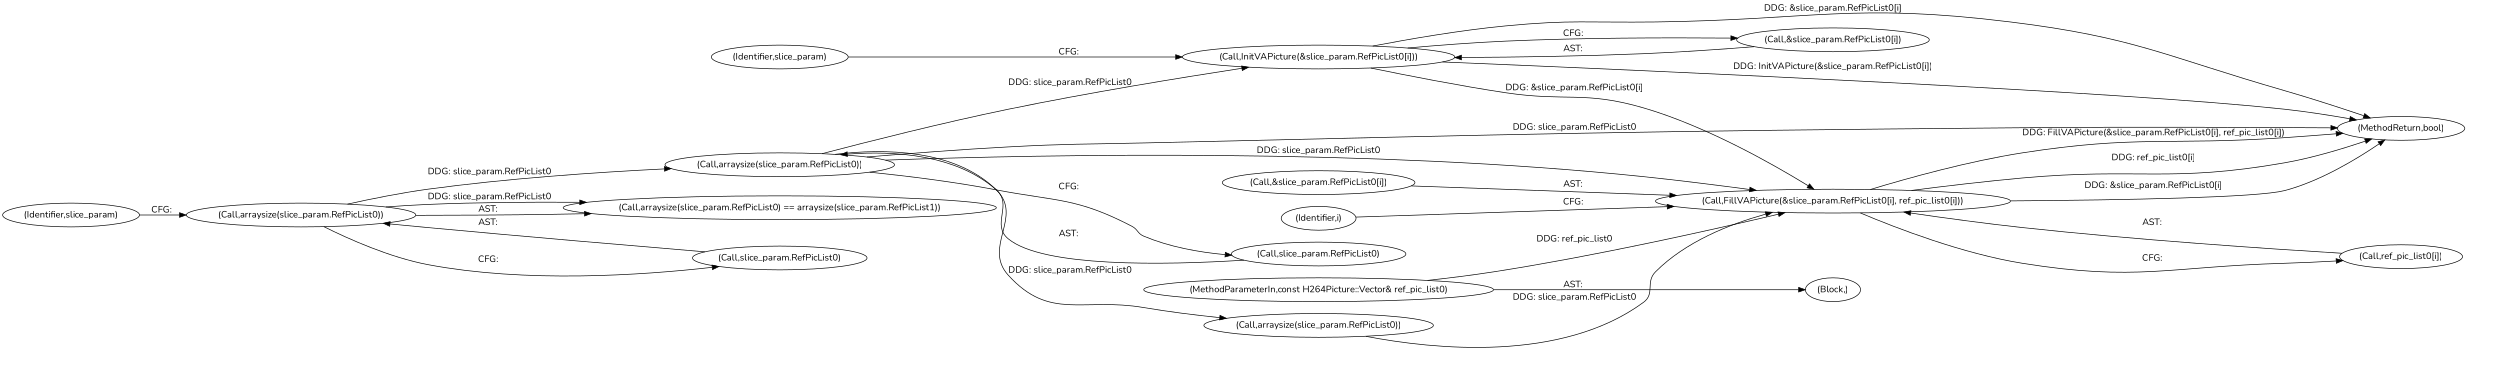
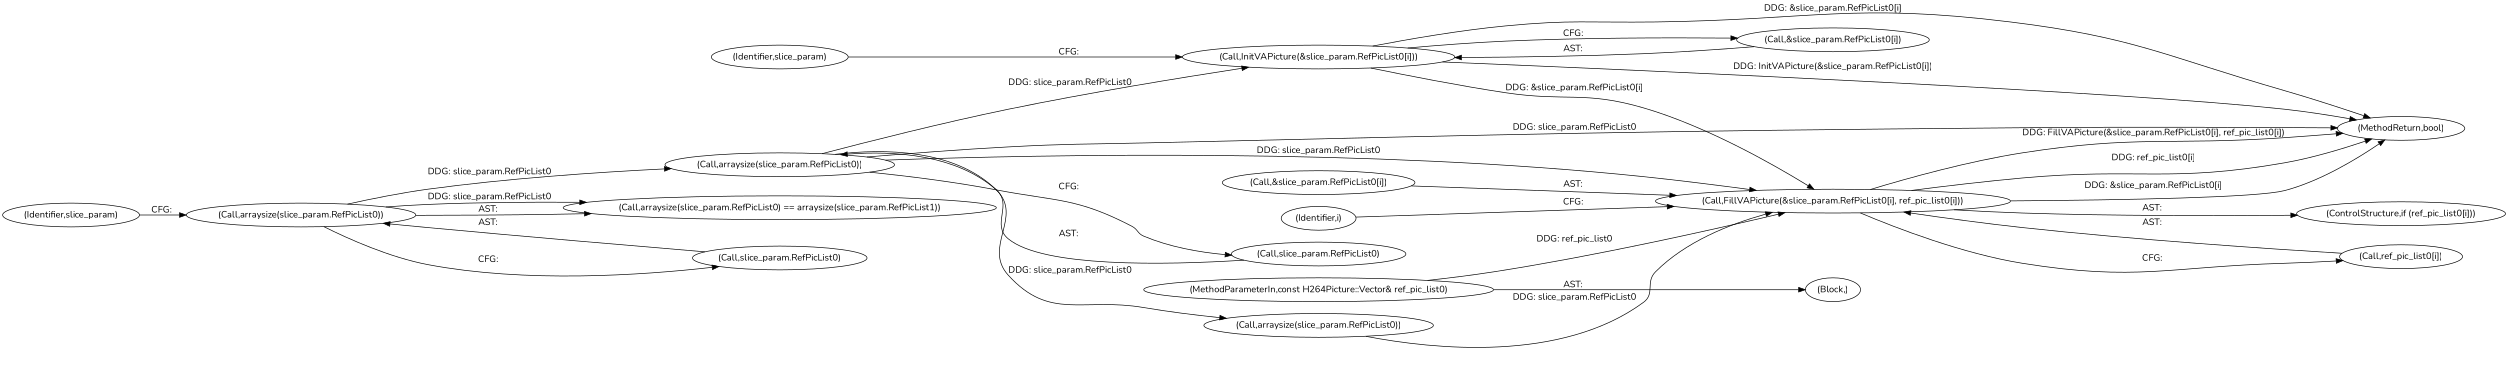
node "(ControlStructure,if (ref_pic_list0[i]))": added
